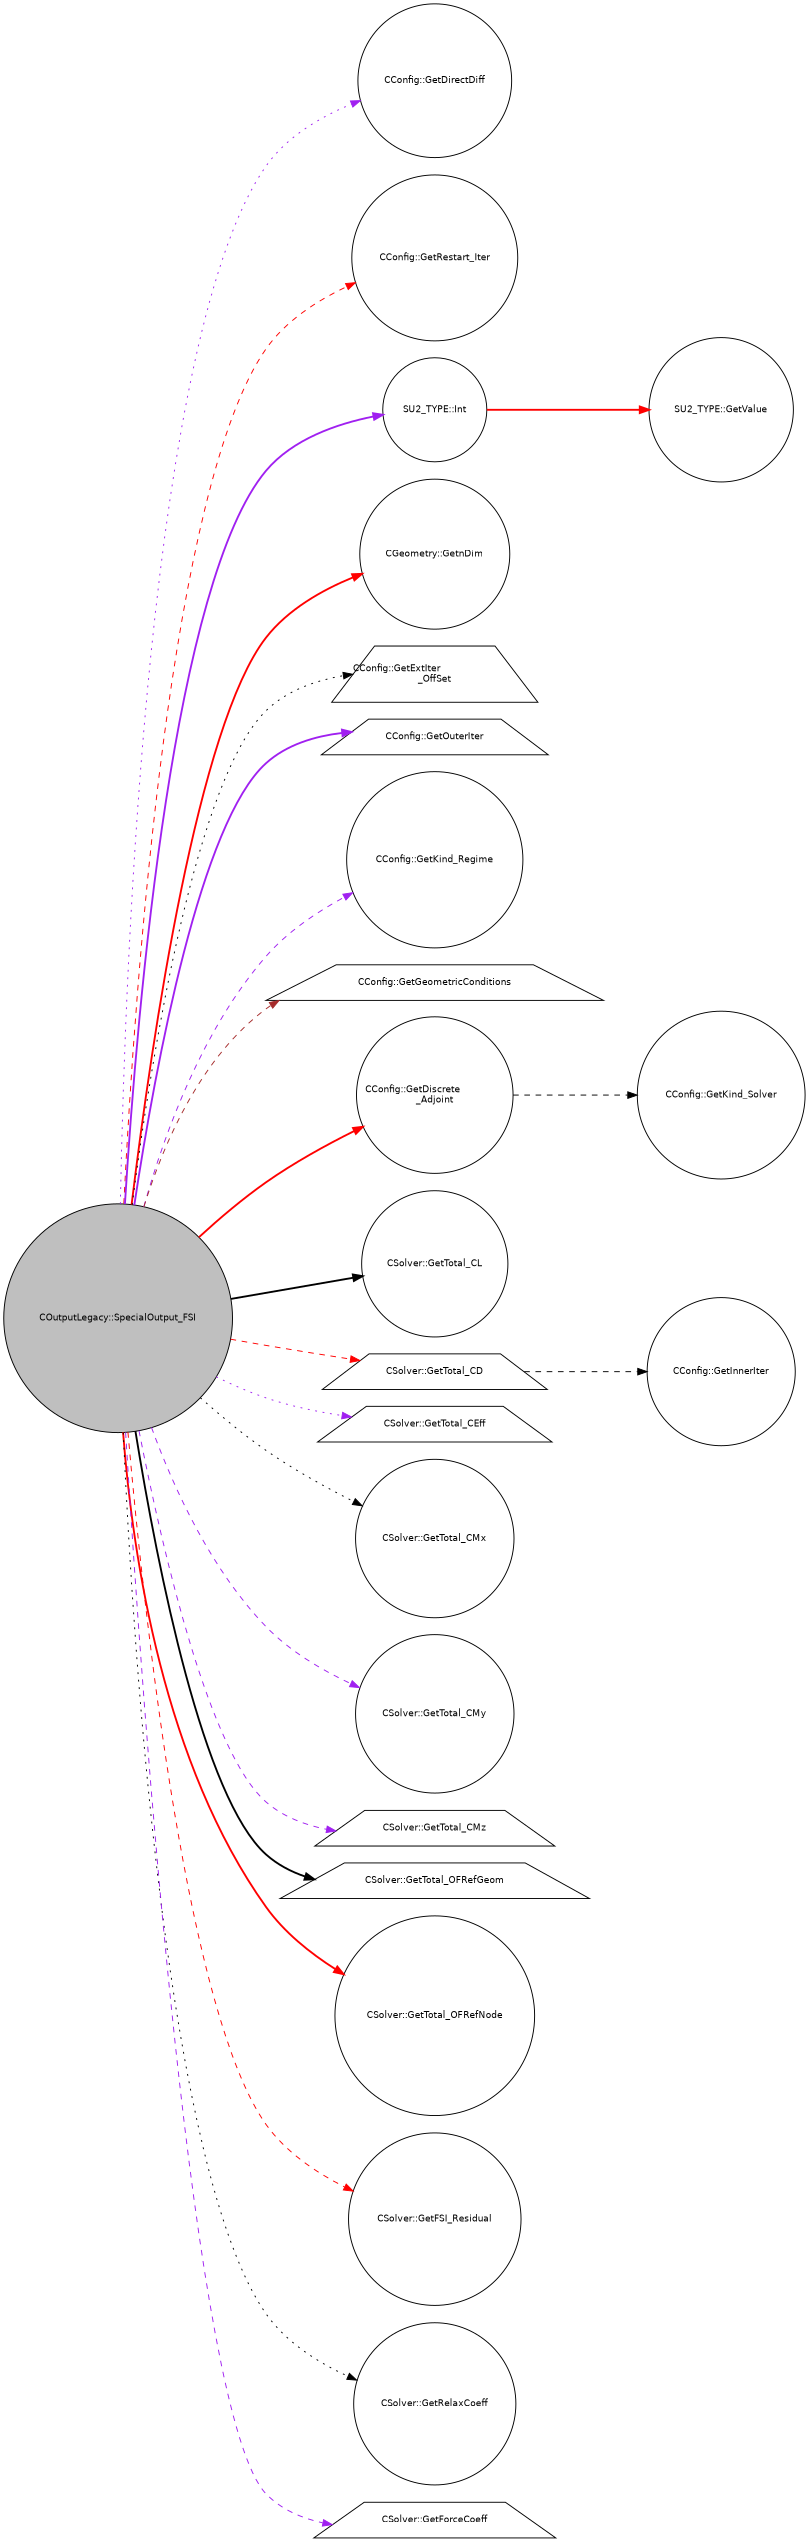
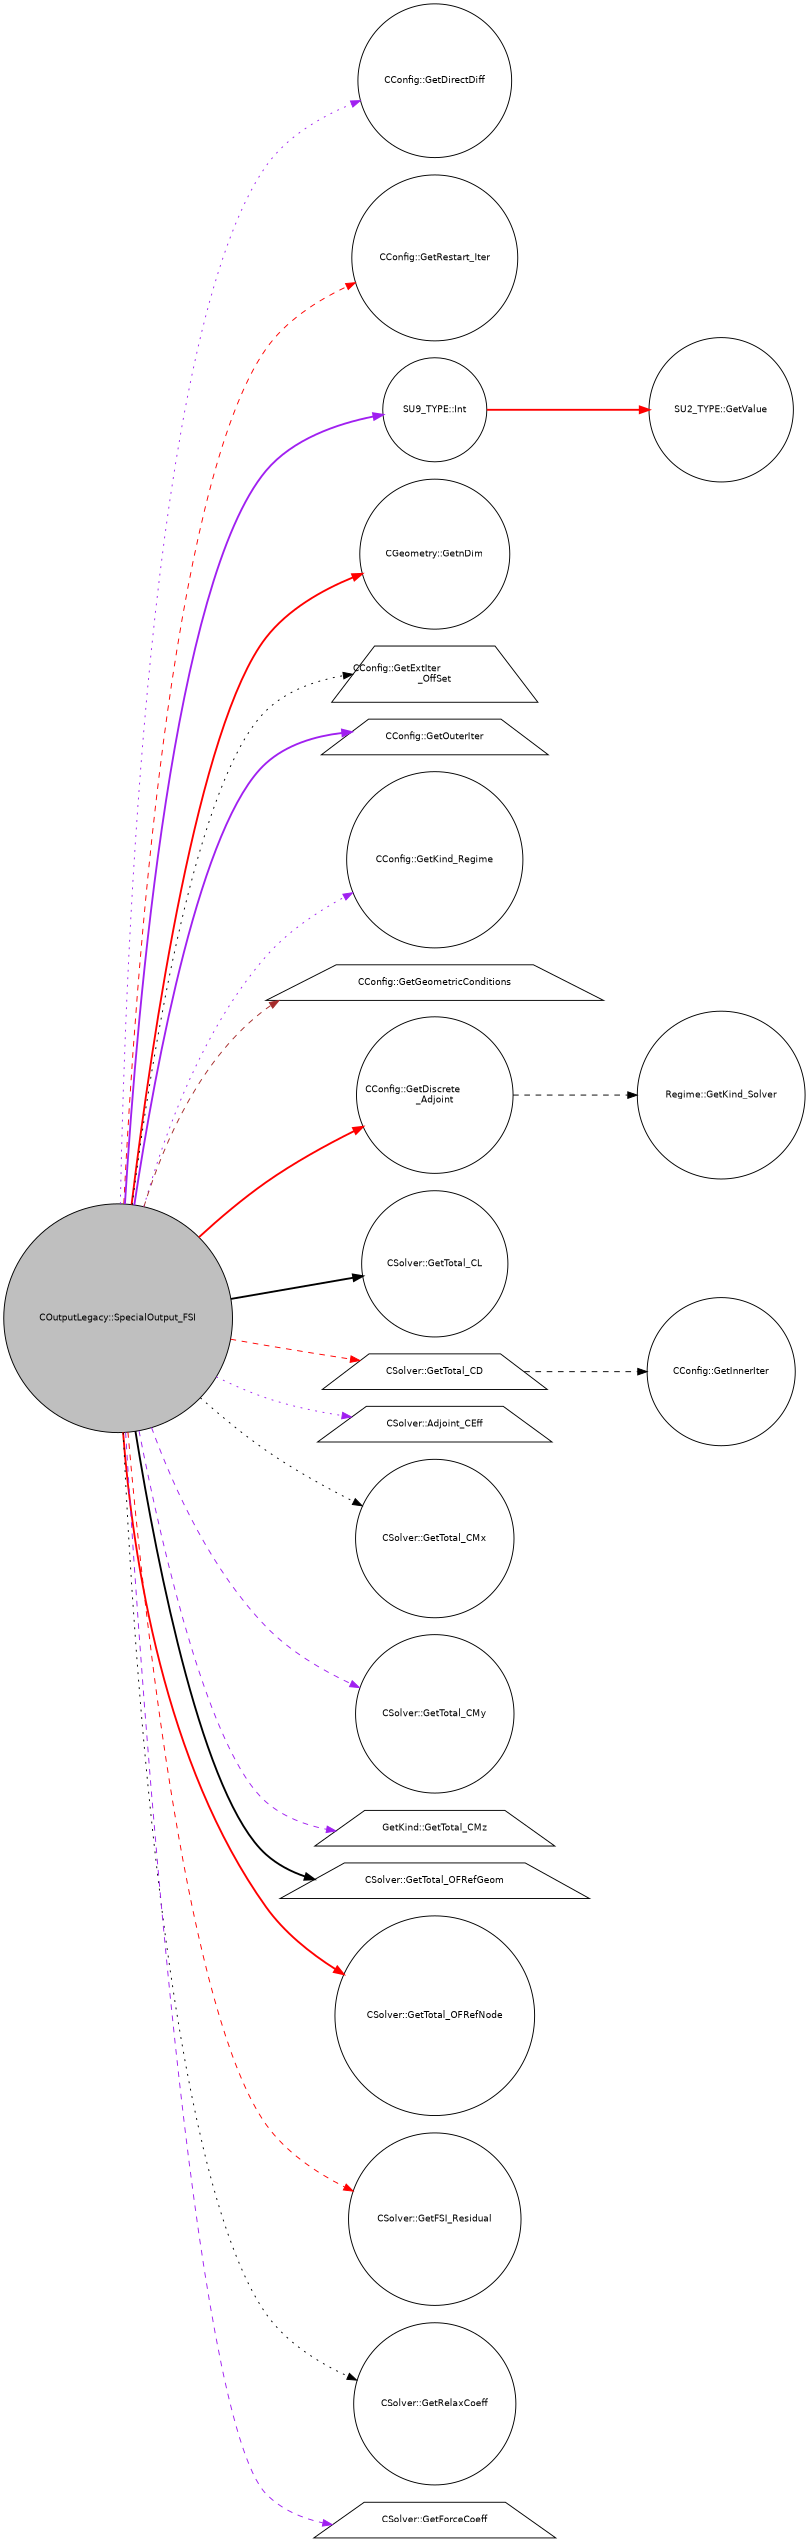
node "SU2_TYPE::Int": label "SU2_TYPE::Int" -> "SU9_TYPE::Int"
edge "COutputLegacy::SpecialOutput_FSI" -> "CConfig::GetKind_Regime": style dashed -> dotted
node "CConfig::GetKind_Solver": label "CConfig::GetKind_Solver" -> "Regime::GetKind_Solver"
node "CSolver::GetTotal_CEff": label "CSolver::GetTotal_CEff" -> "CSolver::Adjoint_CEff"
node "CSolver::GetTotal_CMz": label "CSolver::GetTotal_CMz" -> "GetKind::GetTotal_CMz"
